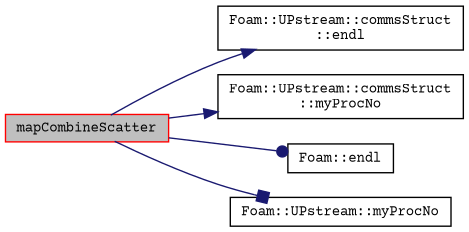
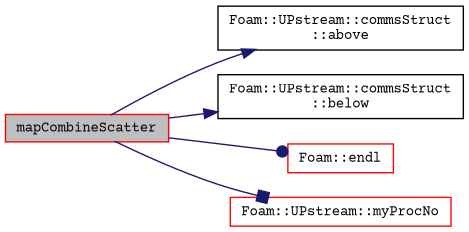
node "Foam::UPstream::commsStruct ::endl": label "Foam::UPstream::commsStruct ::endl" -> "Foam::UPstream::commsStruct ::above"
node "Foam::UPstream::commsStruct ::myProcNo": label "Foam::UPstream::commsStruct ::myProcNo" -> "Foam::UPstream::commsStruct ::below"
node "Foam::endl": color black -> red
node "Foam::UPstream::myProcNo": color black -> red
